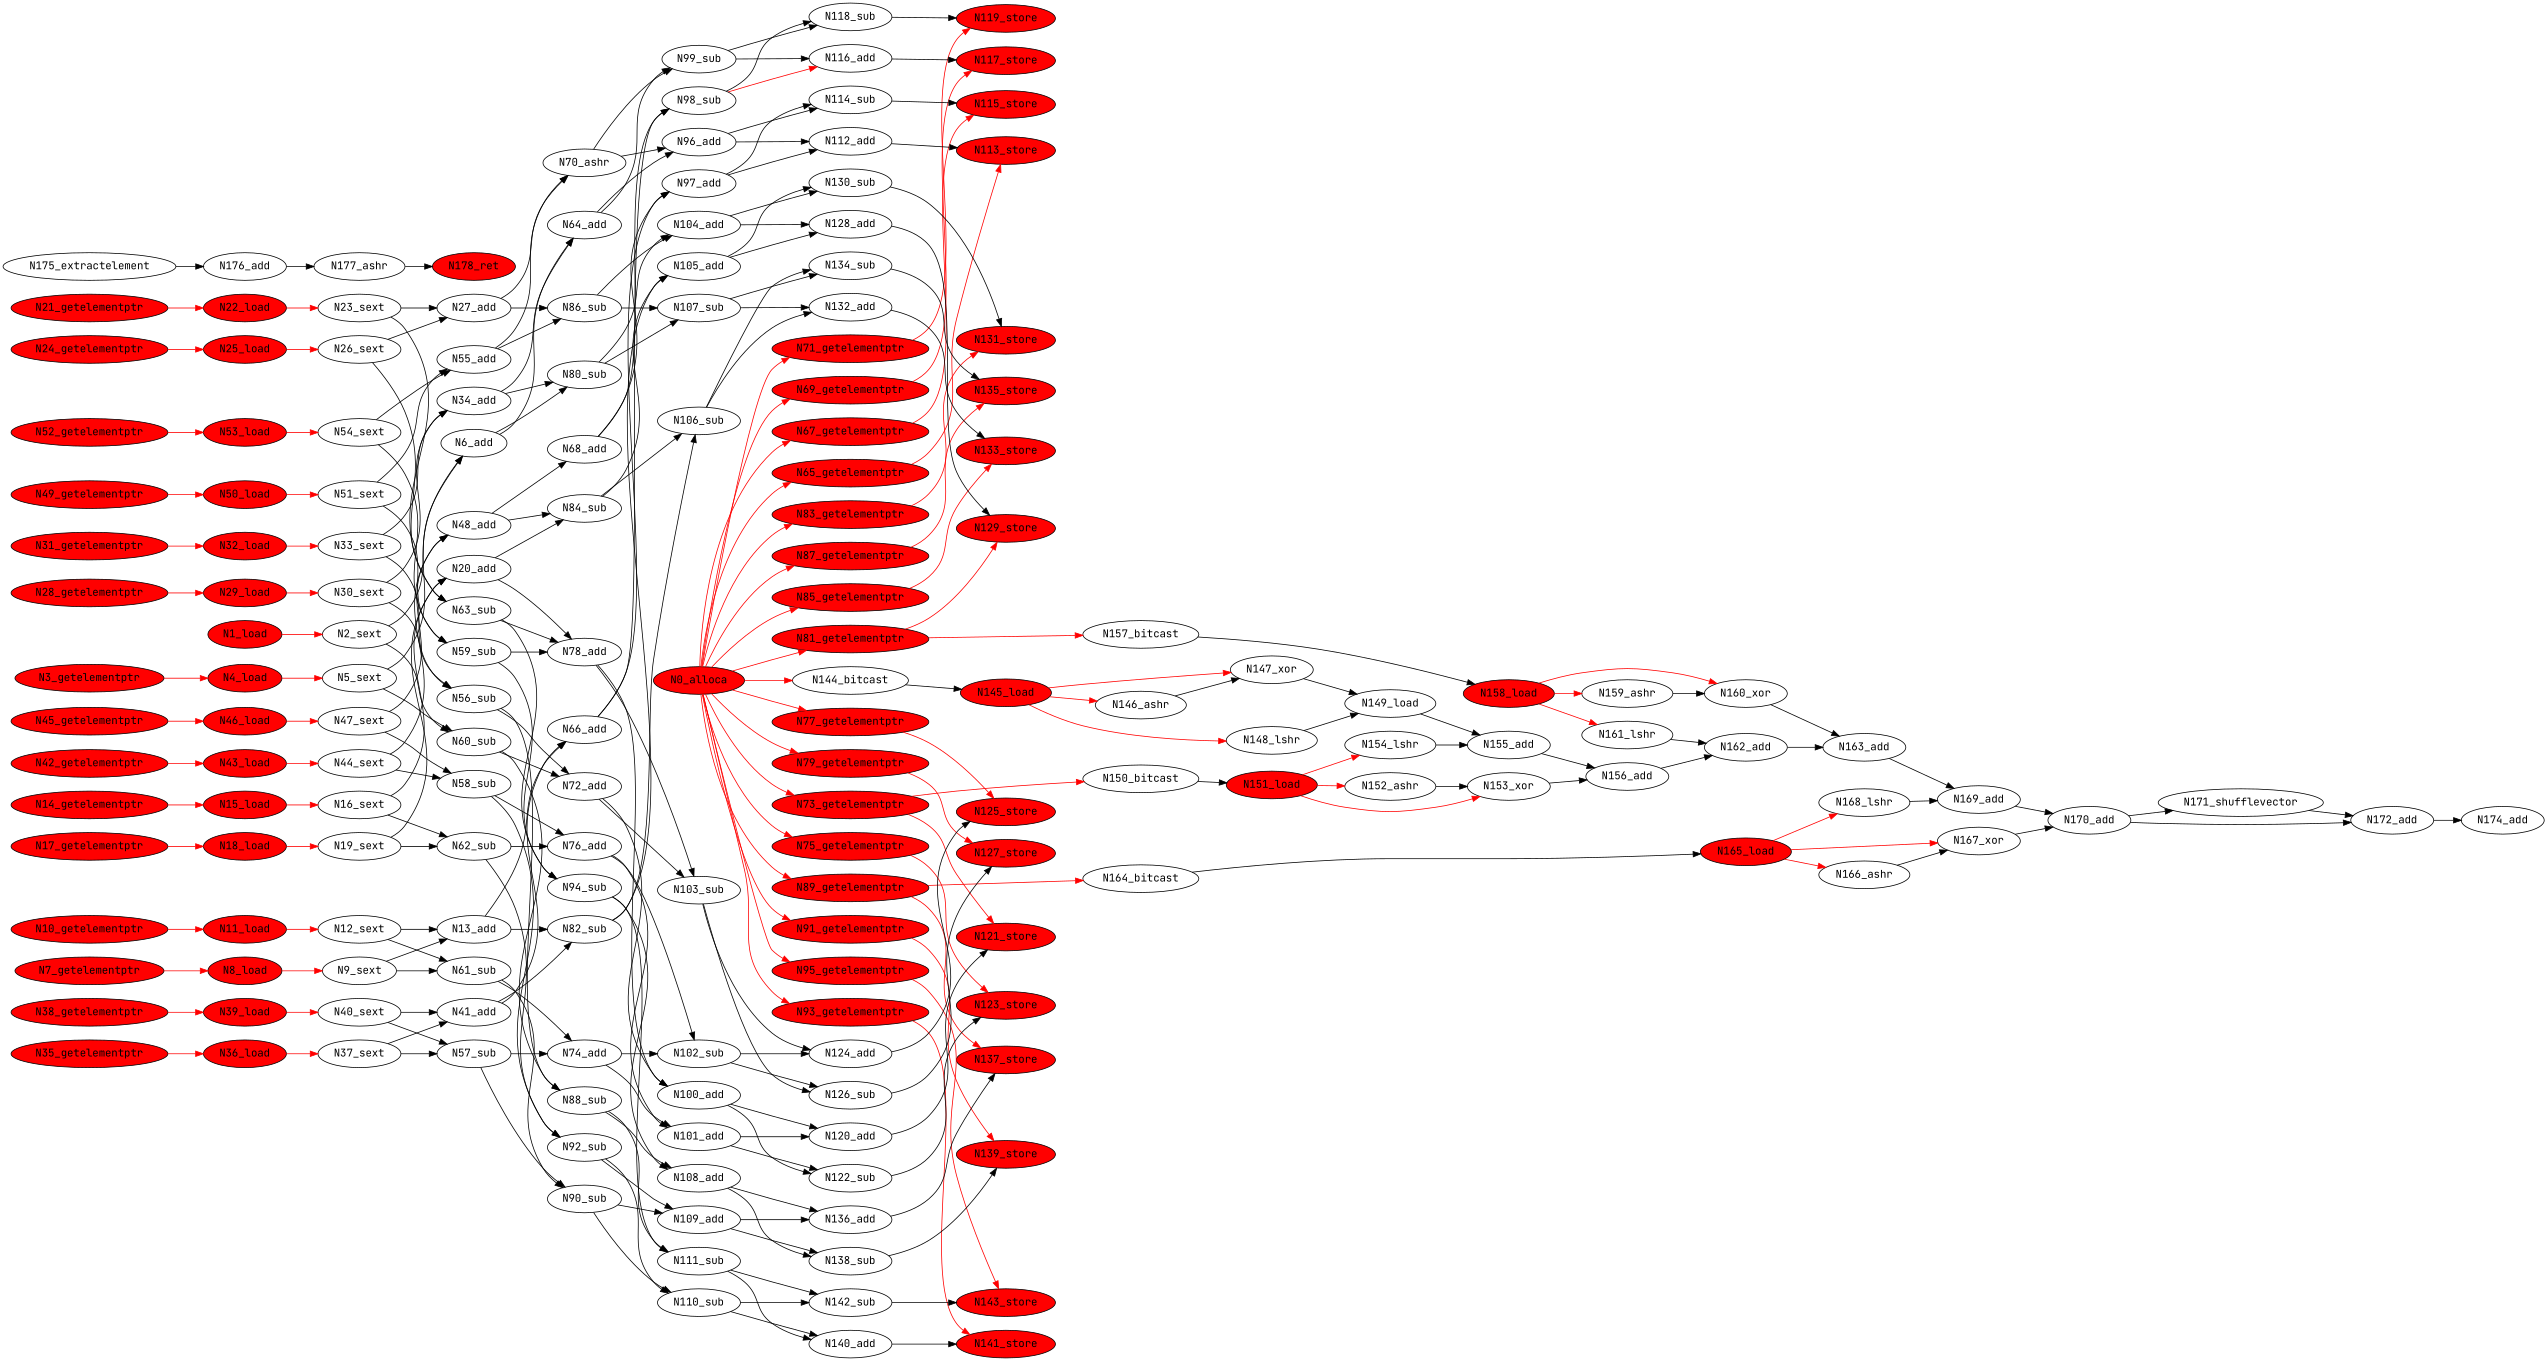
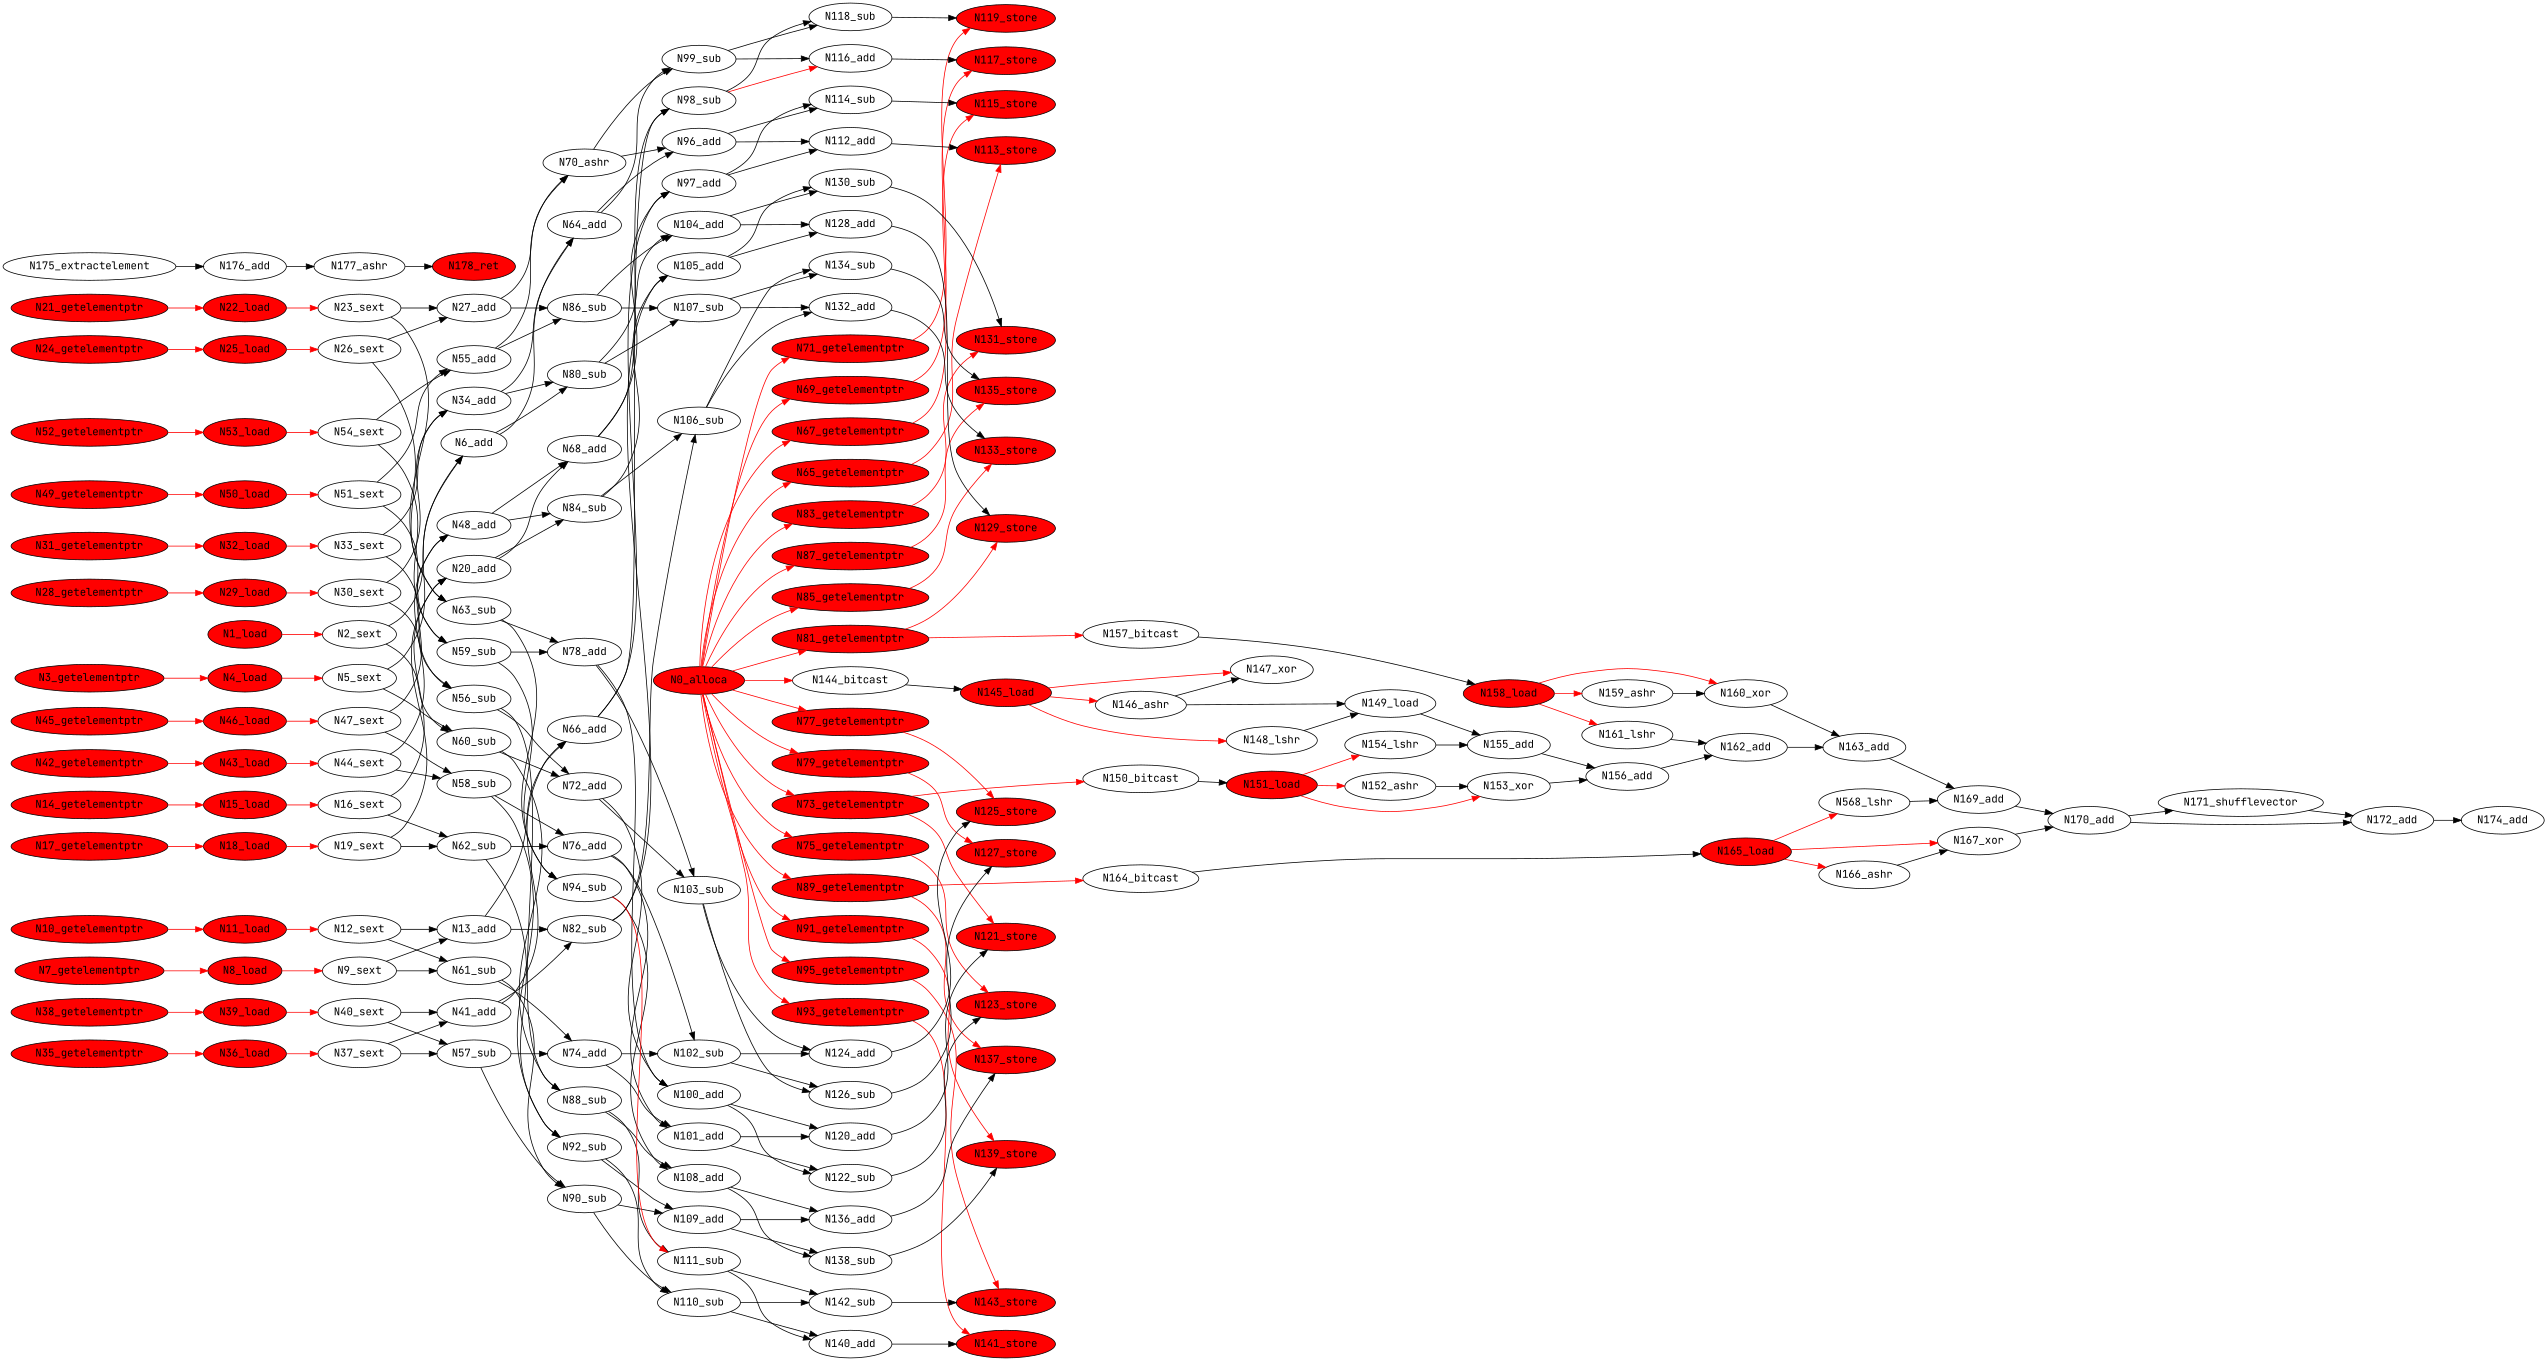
edge "N20_add" -> "N78_add": now "N20_add" -> "N68_add"
edge "N147_xor" -> "N149_load": now "N146_ashr" -> "N149_load"
node "N168_lshr": label "N168_lshr" -> "N568_lshr"
edge "N94_sub" -> "N111_sub": color black -> red
